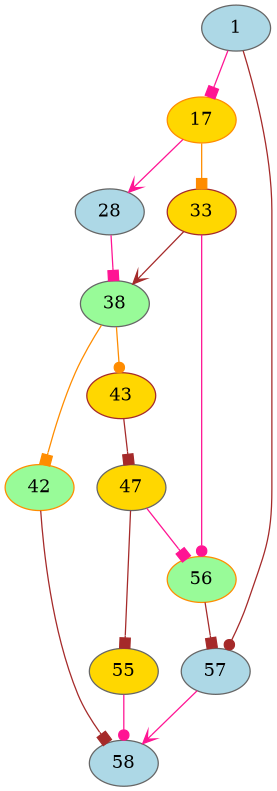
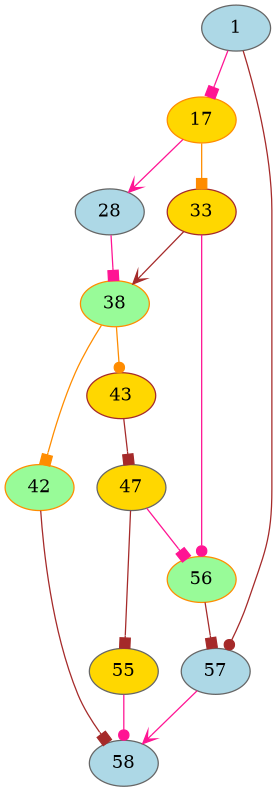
node "38": color gray40 -> darkorange
